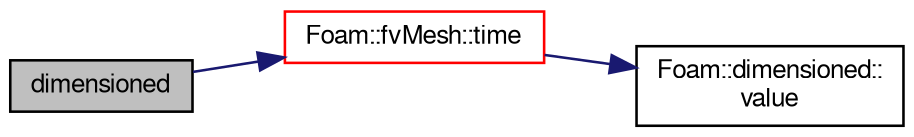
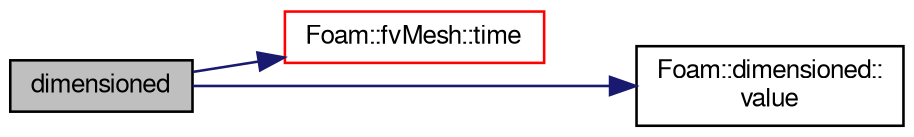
edge "Foam::fvMesh::time" -> "Foam::dimensioned:: value": now "dimensioned" -> "Foam::dimensioned:: value"
